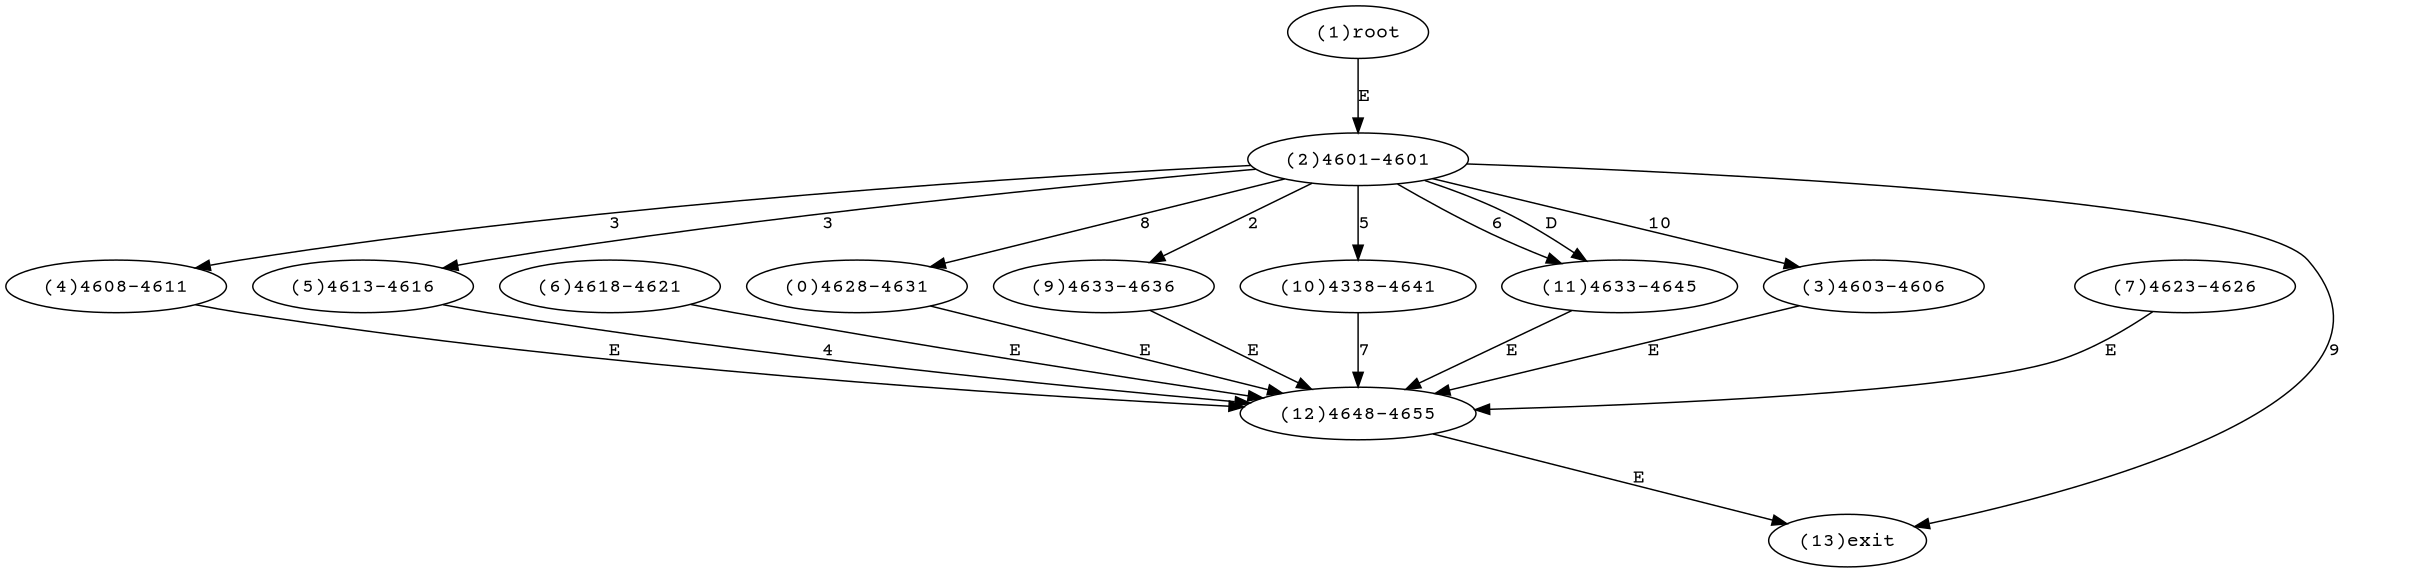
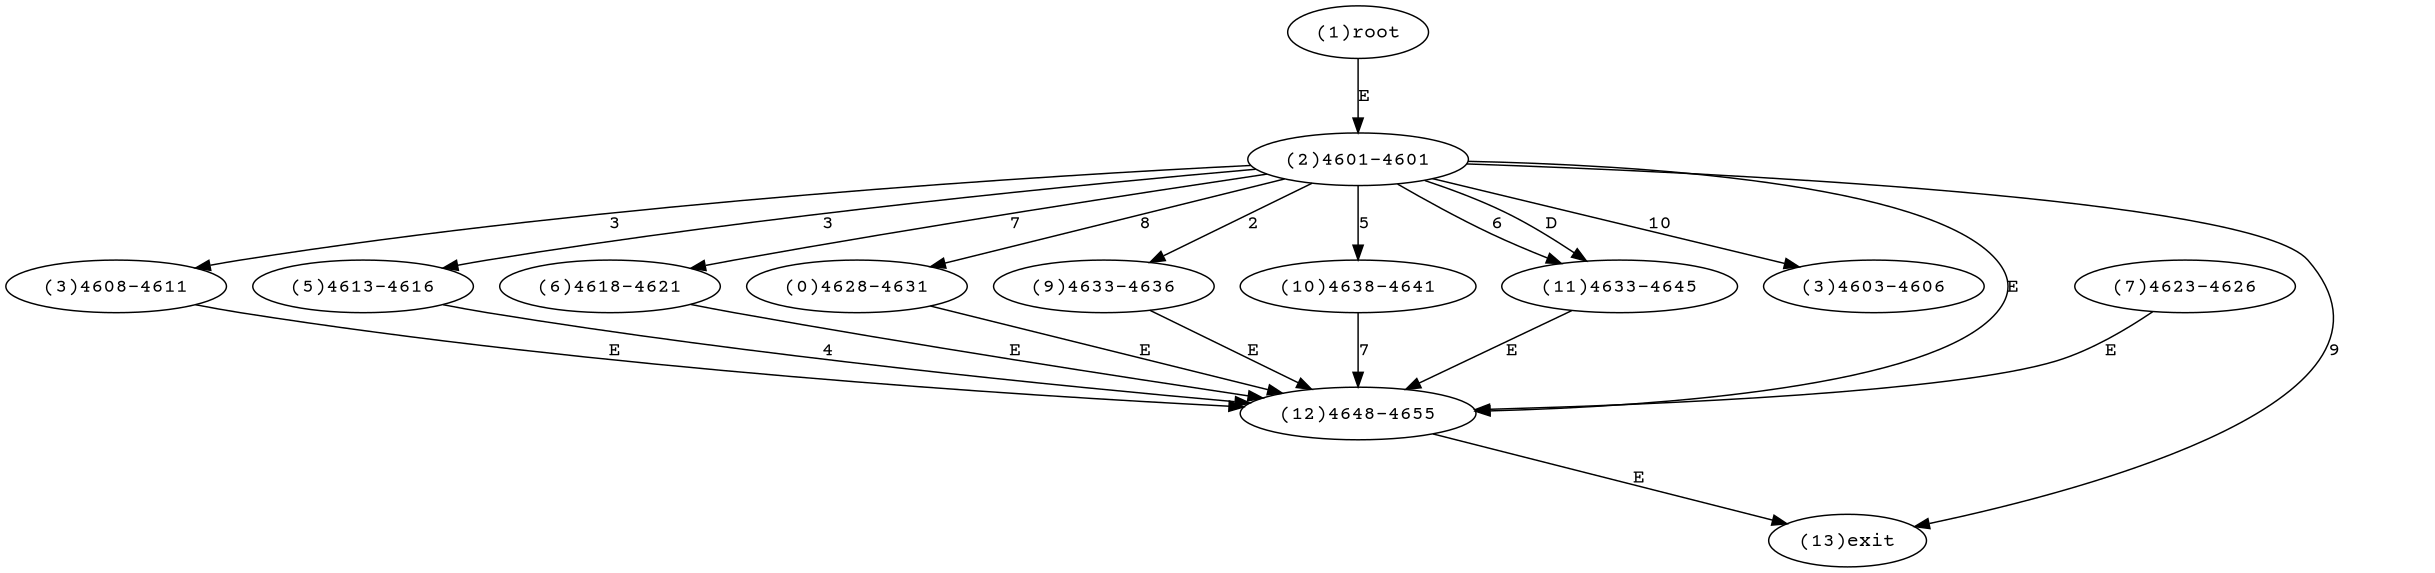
edge "(2)4601-4601" -> "(6)4618-4621": added, label "7"
node "(4)4608-4611": label "(4)4608-4611" -> "(3)4608-4611"
node "(10)4338-4641": label "(10)4338-4641" -> "(10)4638-4641"
edge "(3)4603-4606" -> "(12)4648-4655": now "(2)4601-4601" -> "(12)4648-4655"
